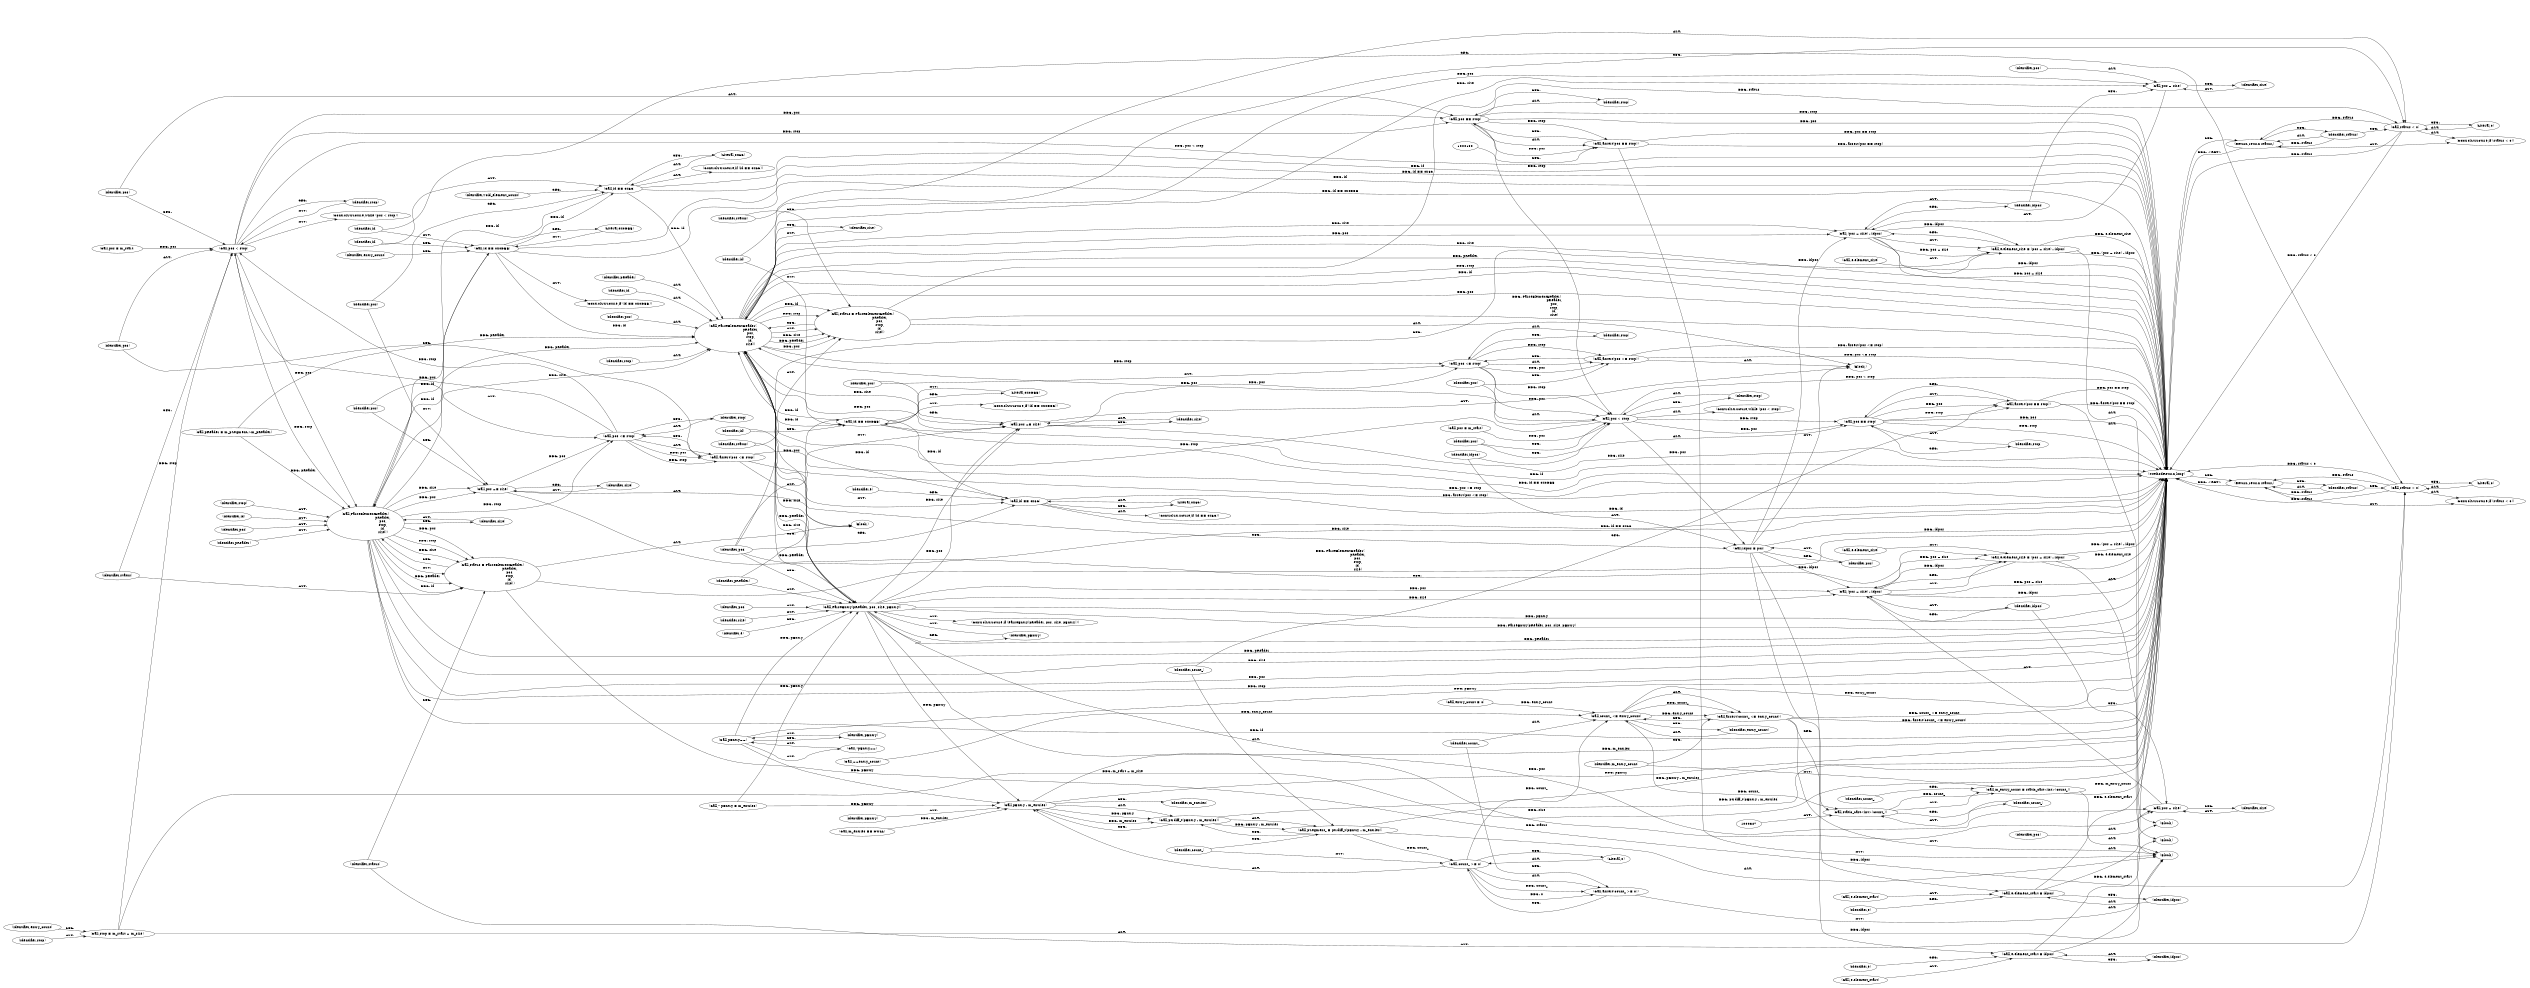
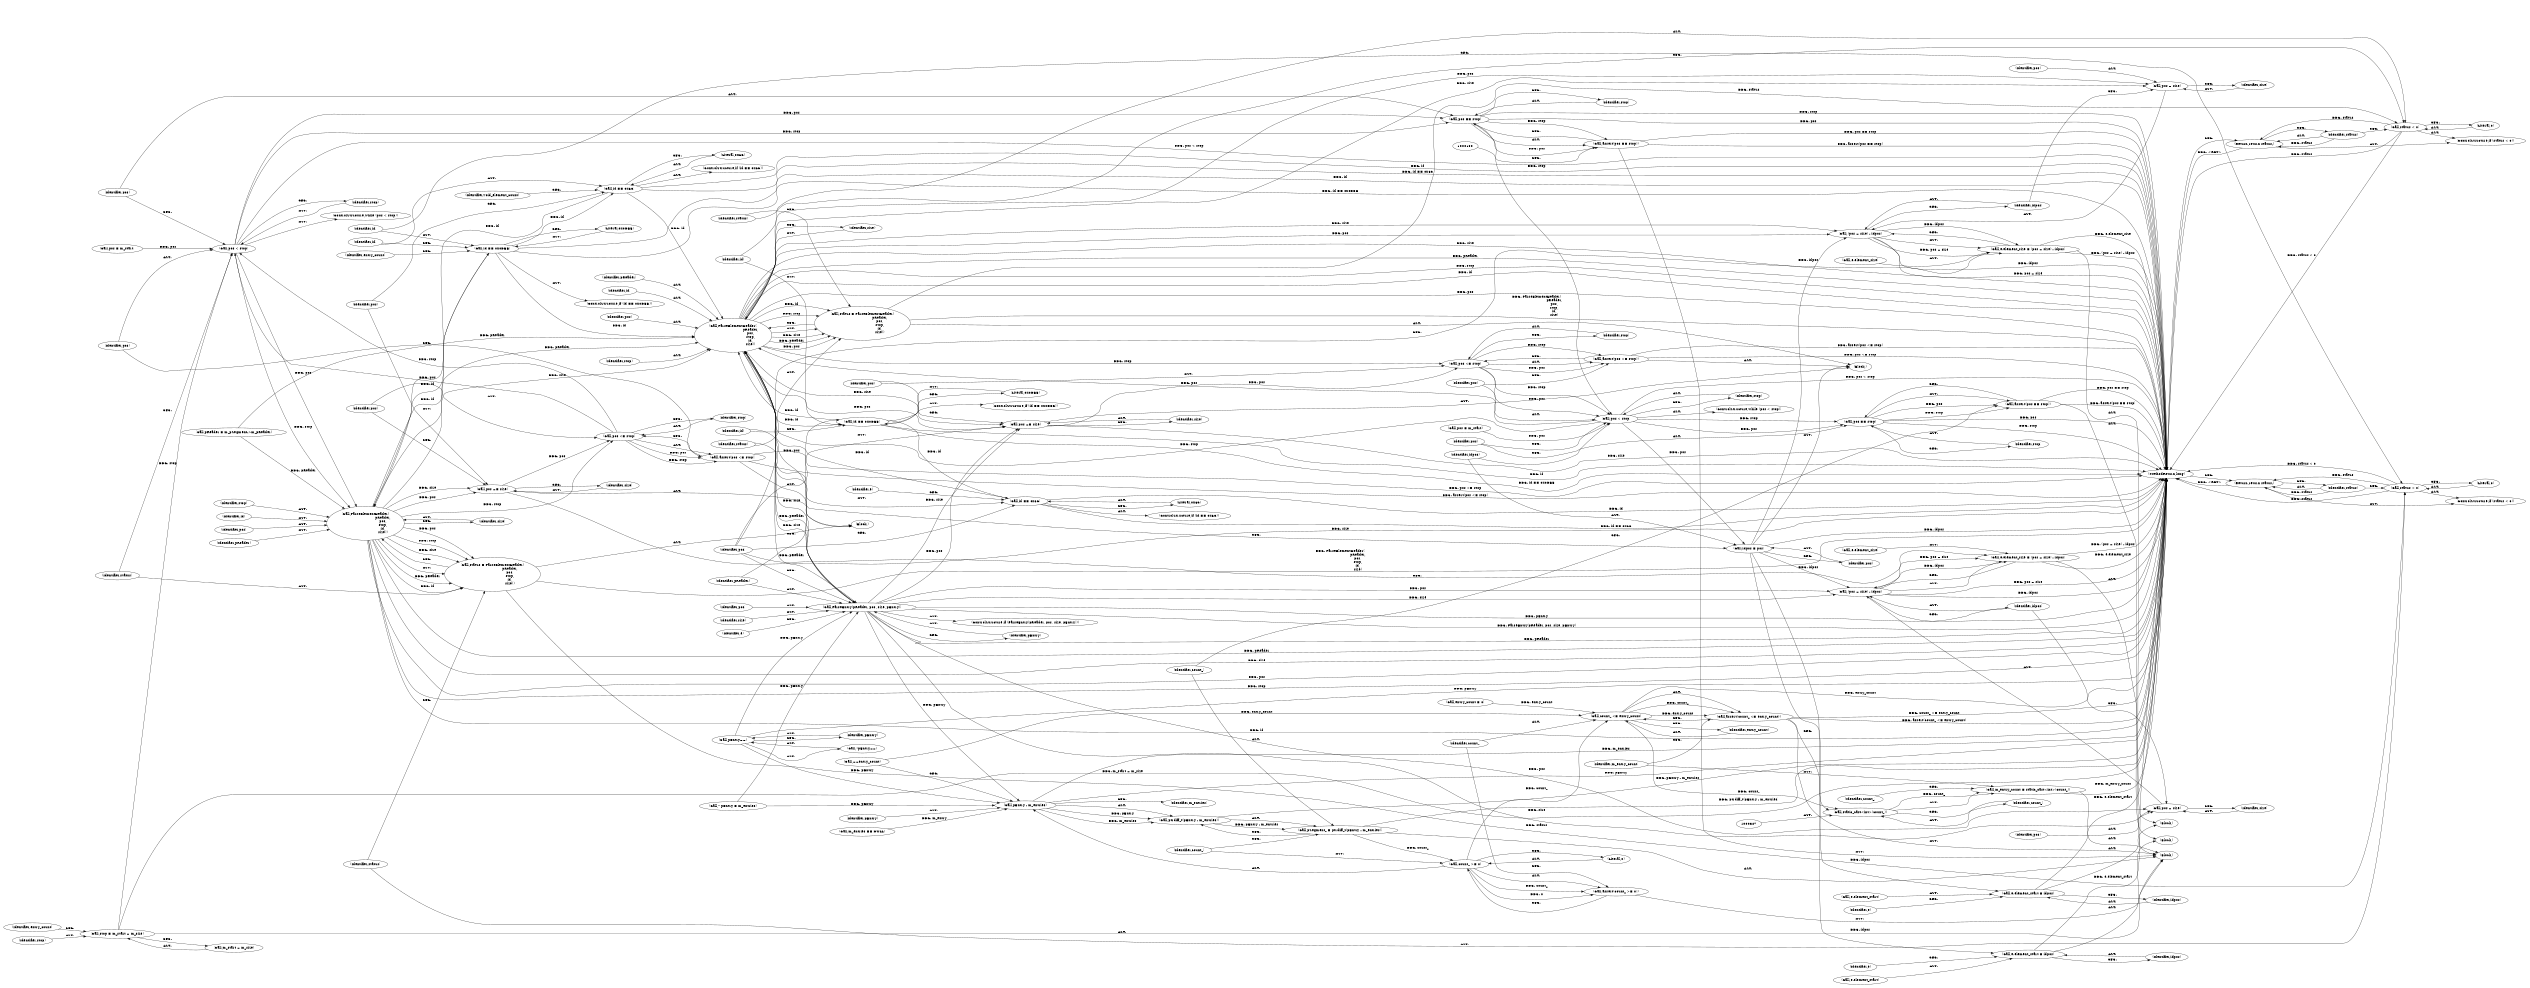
edge "(Call,m_entries == NULL)" -> "(Call,pEntry - m_entries)": label "DDG: m_entries" -> "DDG: m_entry"
edge "(Call,ptrdiff_t(pEntry - m_entries))" -> "(Call,pEntry - m_entries)": now "(Call,++entry_count)" -> "(Call,pEntry - m_entries)"
node "(Call,m_start + m_size)": added
